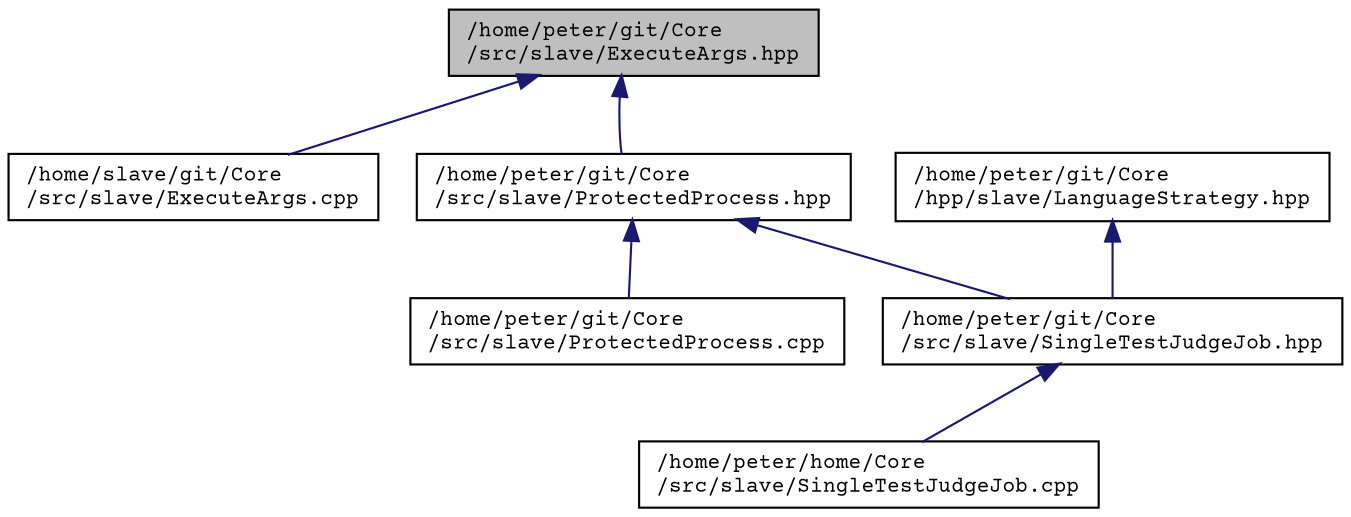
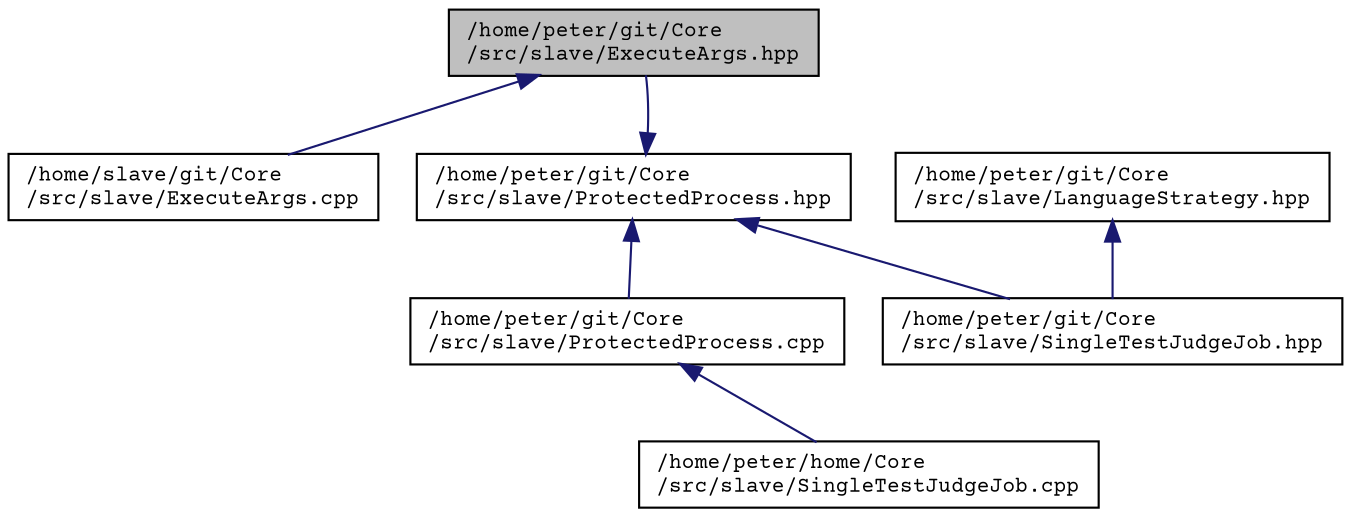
edge "/home/peter/git/Core /src/slave/ProtectedProcess.hpp" -> "/home/peter/git/Core /src/slave/ExecuteArgs.hpp": reversed
node "/home/peter/git/Core /hpp/slave/LanguageStrategy.hpp": label "/home/peter/git/Core /hpp/slave/LanguageStrategy.hpp" -> "/home/peter/git/Core /src/slave/LanguageStrategy.hpp"
edge "/home/peter/home/Core /src/slave/SingleTestJudgeJob.cpp" -> "/home/peter/git/Core /src/slave/SingleTestJudgeJob.hpp": now "/home/peter/home/Core /src/slave/SingleTestJudgeJob.cpp" -> "/home/peter/git/Core /src/slave/ProtectedProcess.cpp"
